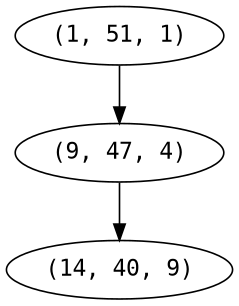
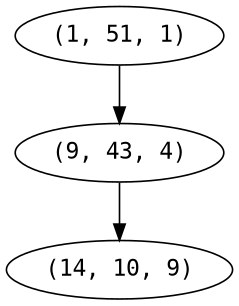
node "(9, 47, 4)": label "(9, 47, 4)" -> "(9, 43, 4)"
node "(14, 40, 9)": label "(14, 40, 9)" -> "(14, 10, 9)"
